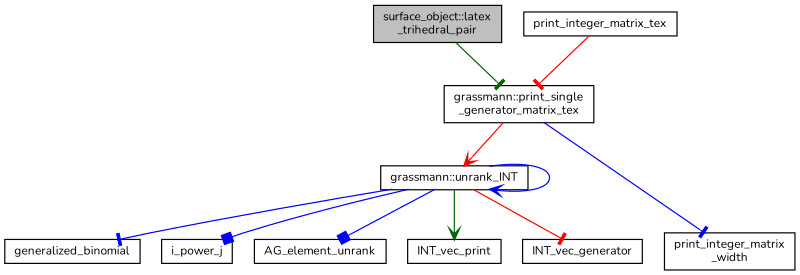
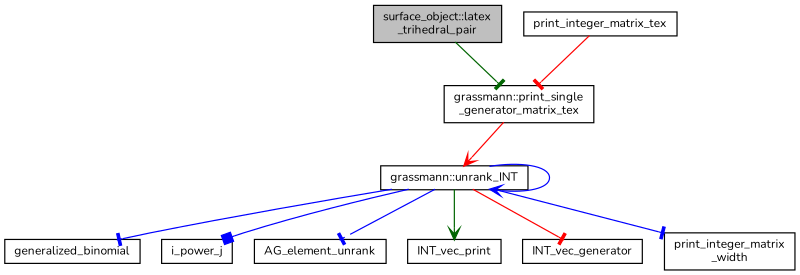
edge "grassmann::print_single _generator_matrix_tex" -> "print_integer_matrix _width": now "grassmann::unrank_INT" -> "print_integer_matrix _width"
edge "grassmann::unrank_INT" -> "AG_element_unrank": arrowhead box -> tee
